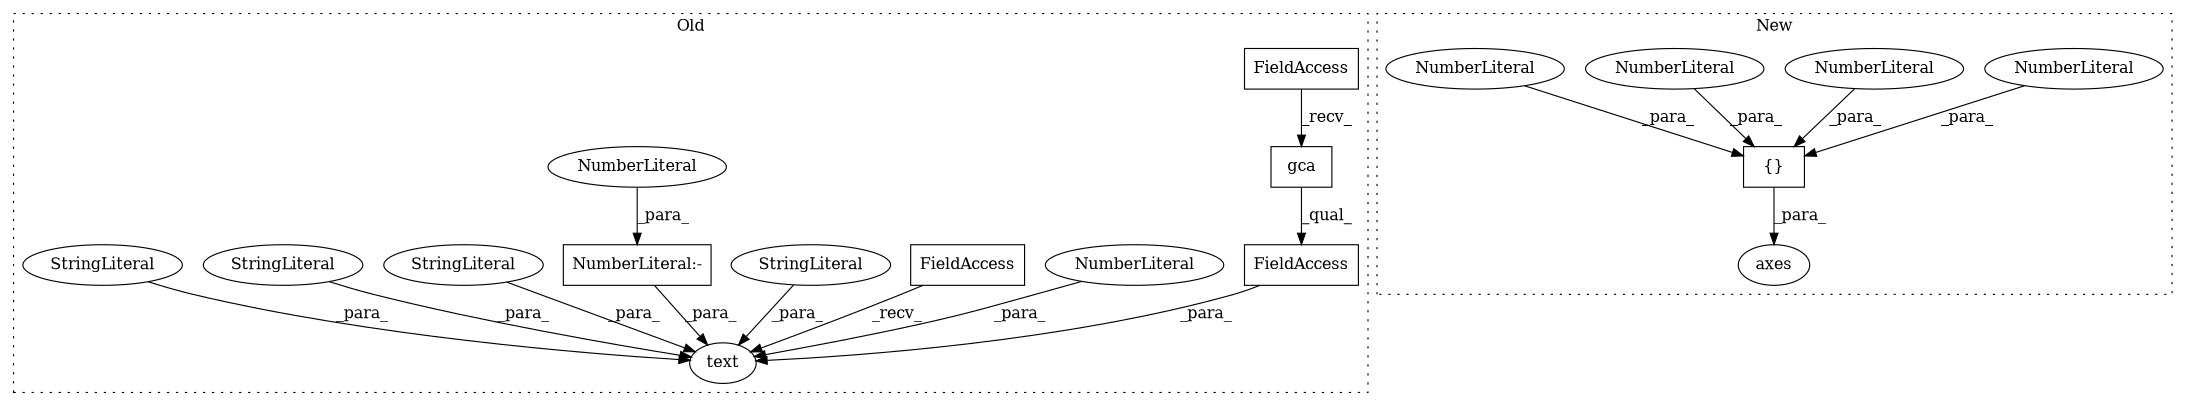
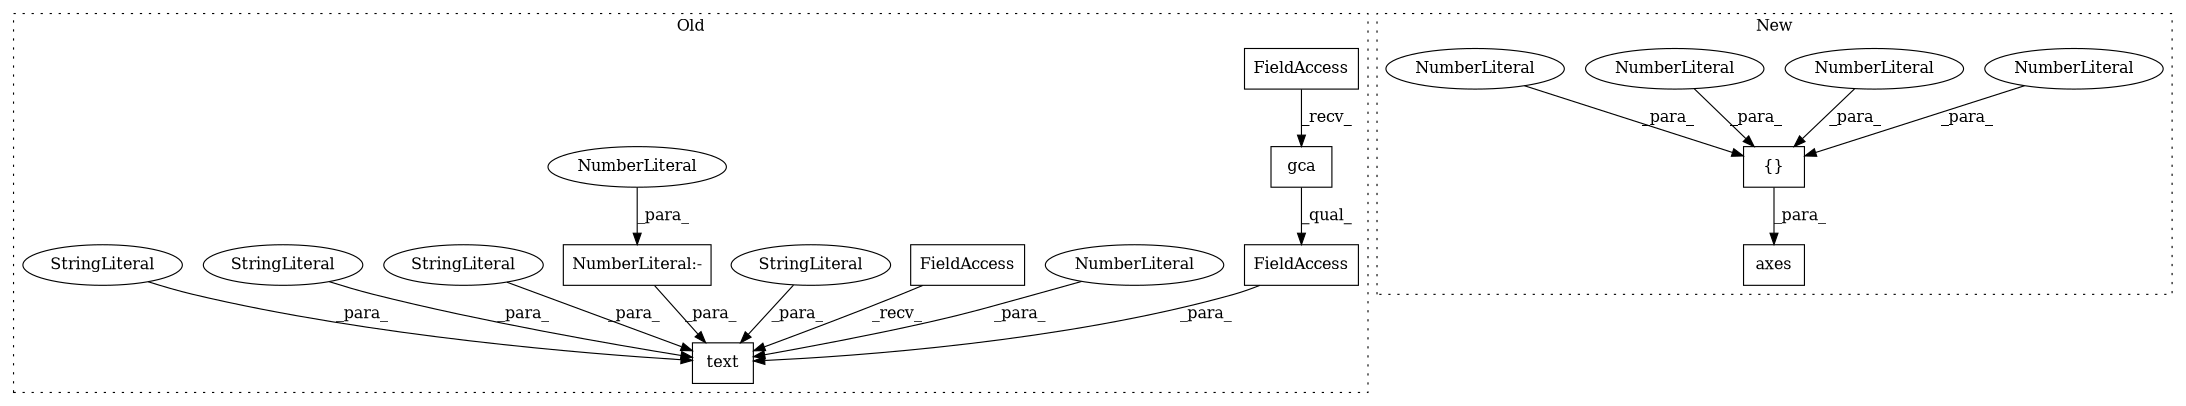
node "axes": shape ellipse -> box
node "text": shape ellipse -> box
